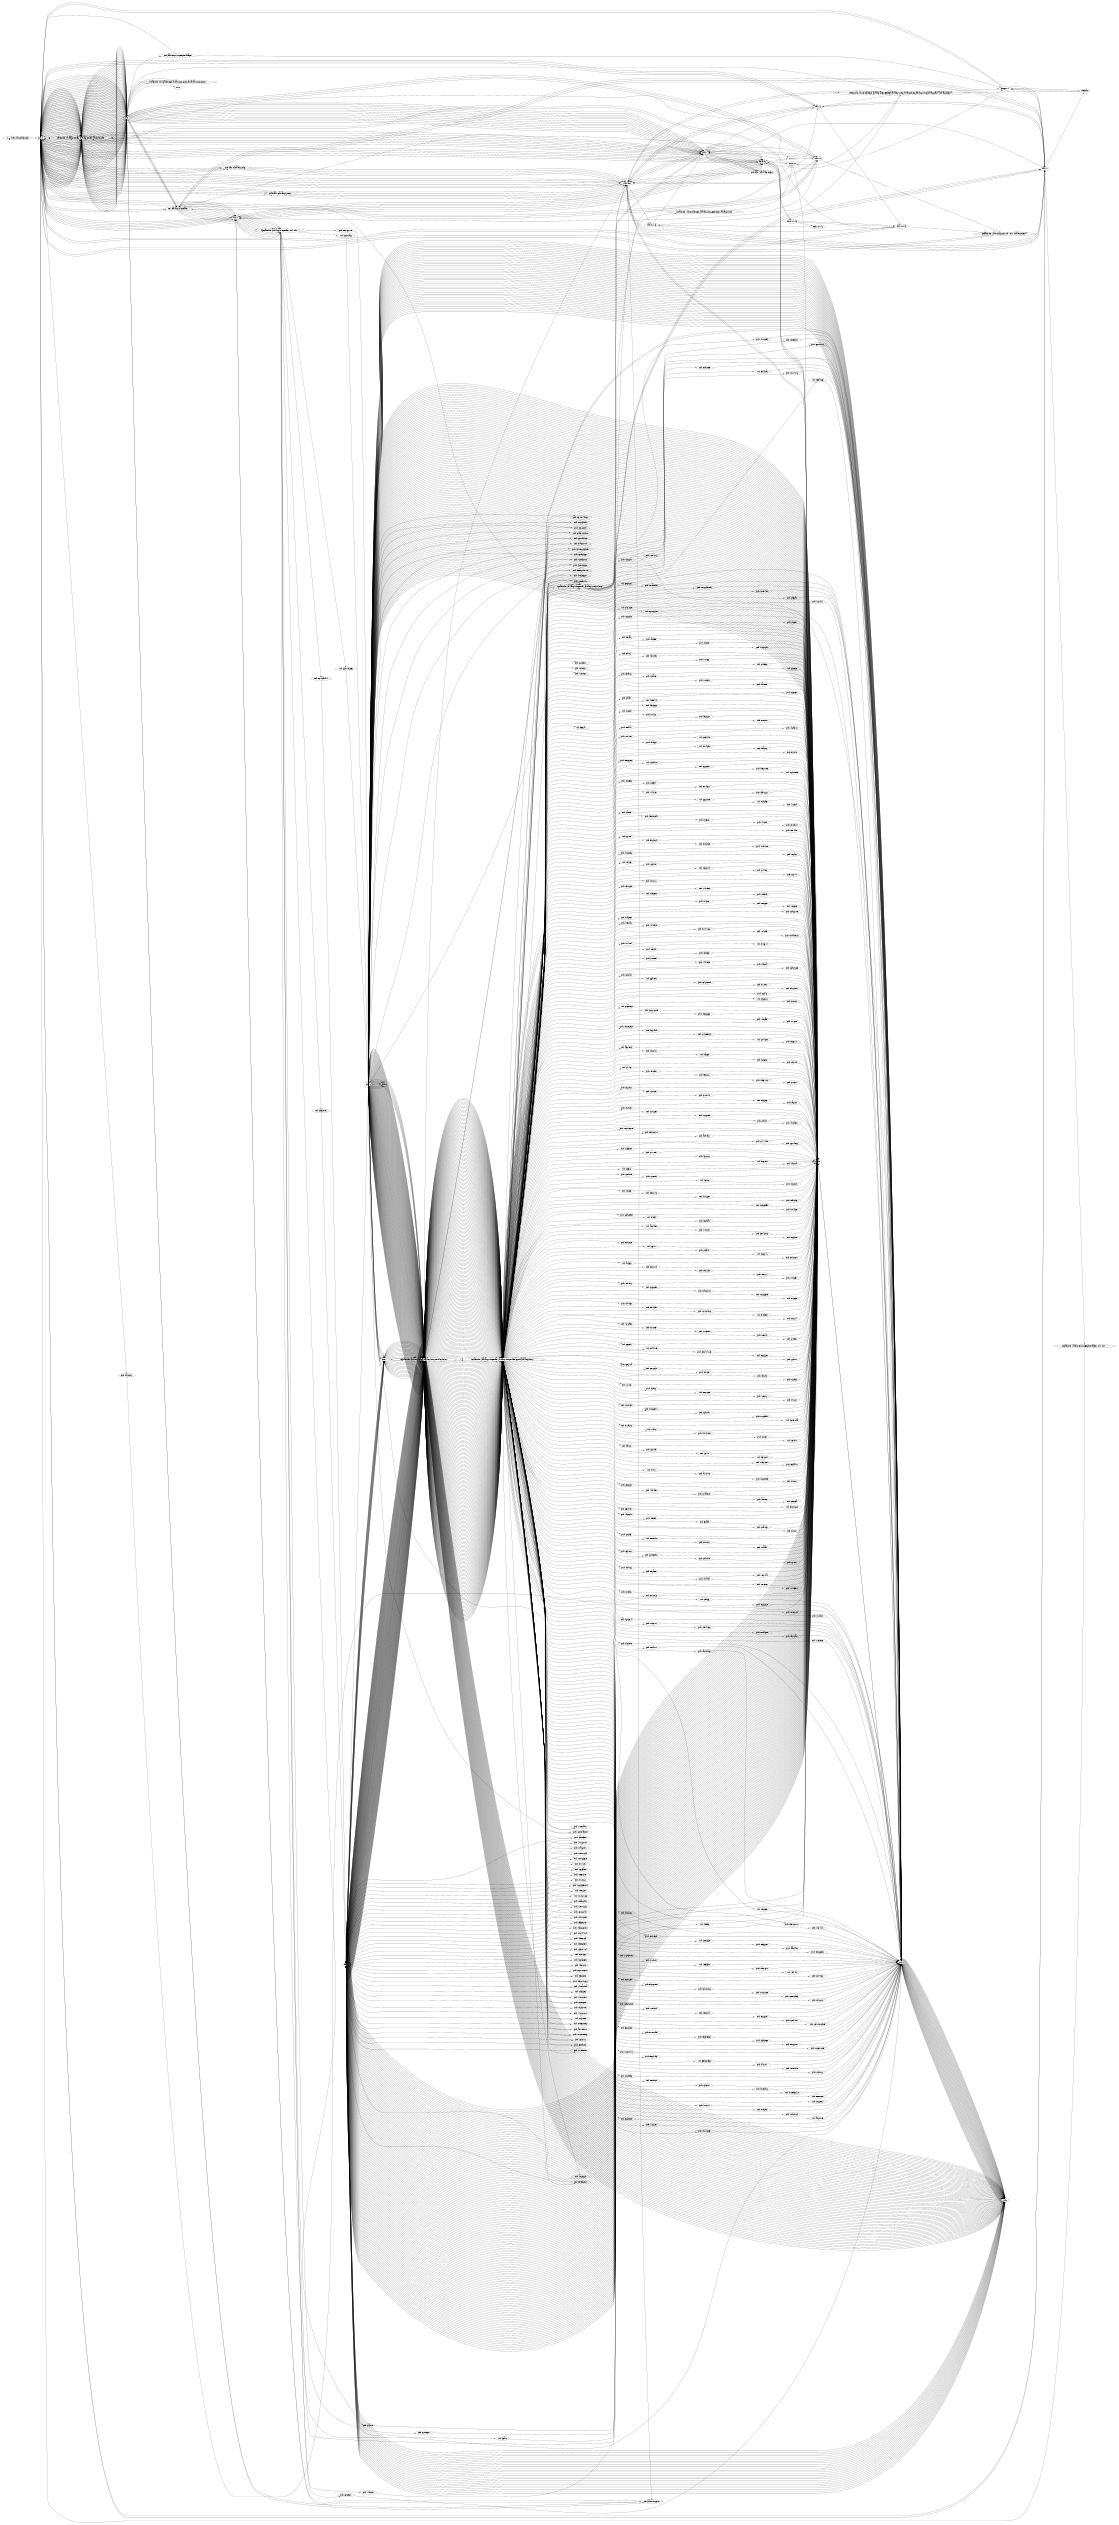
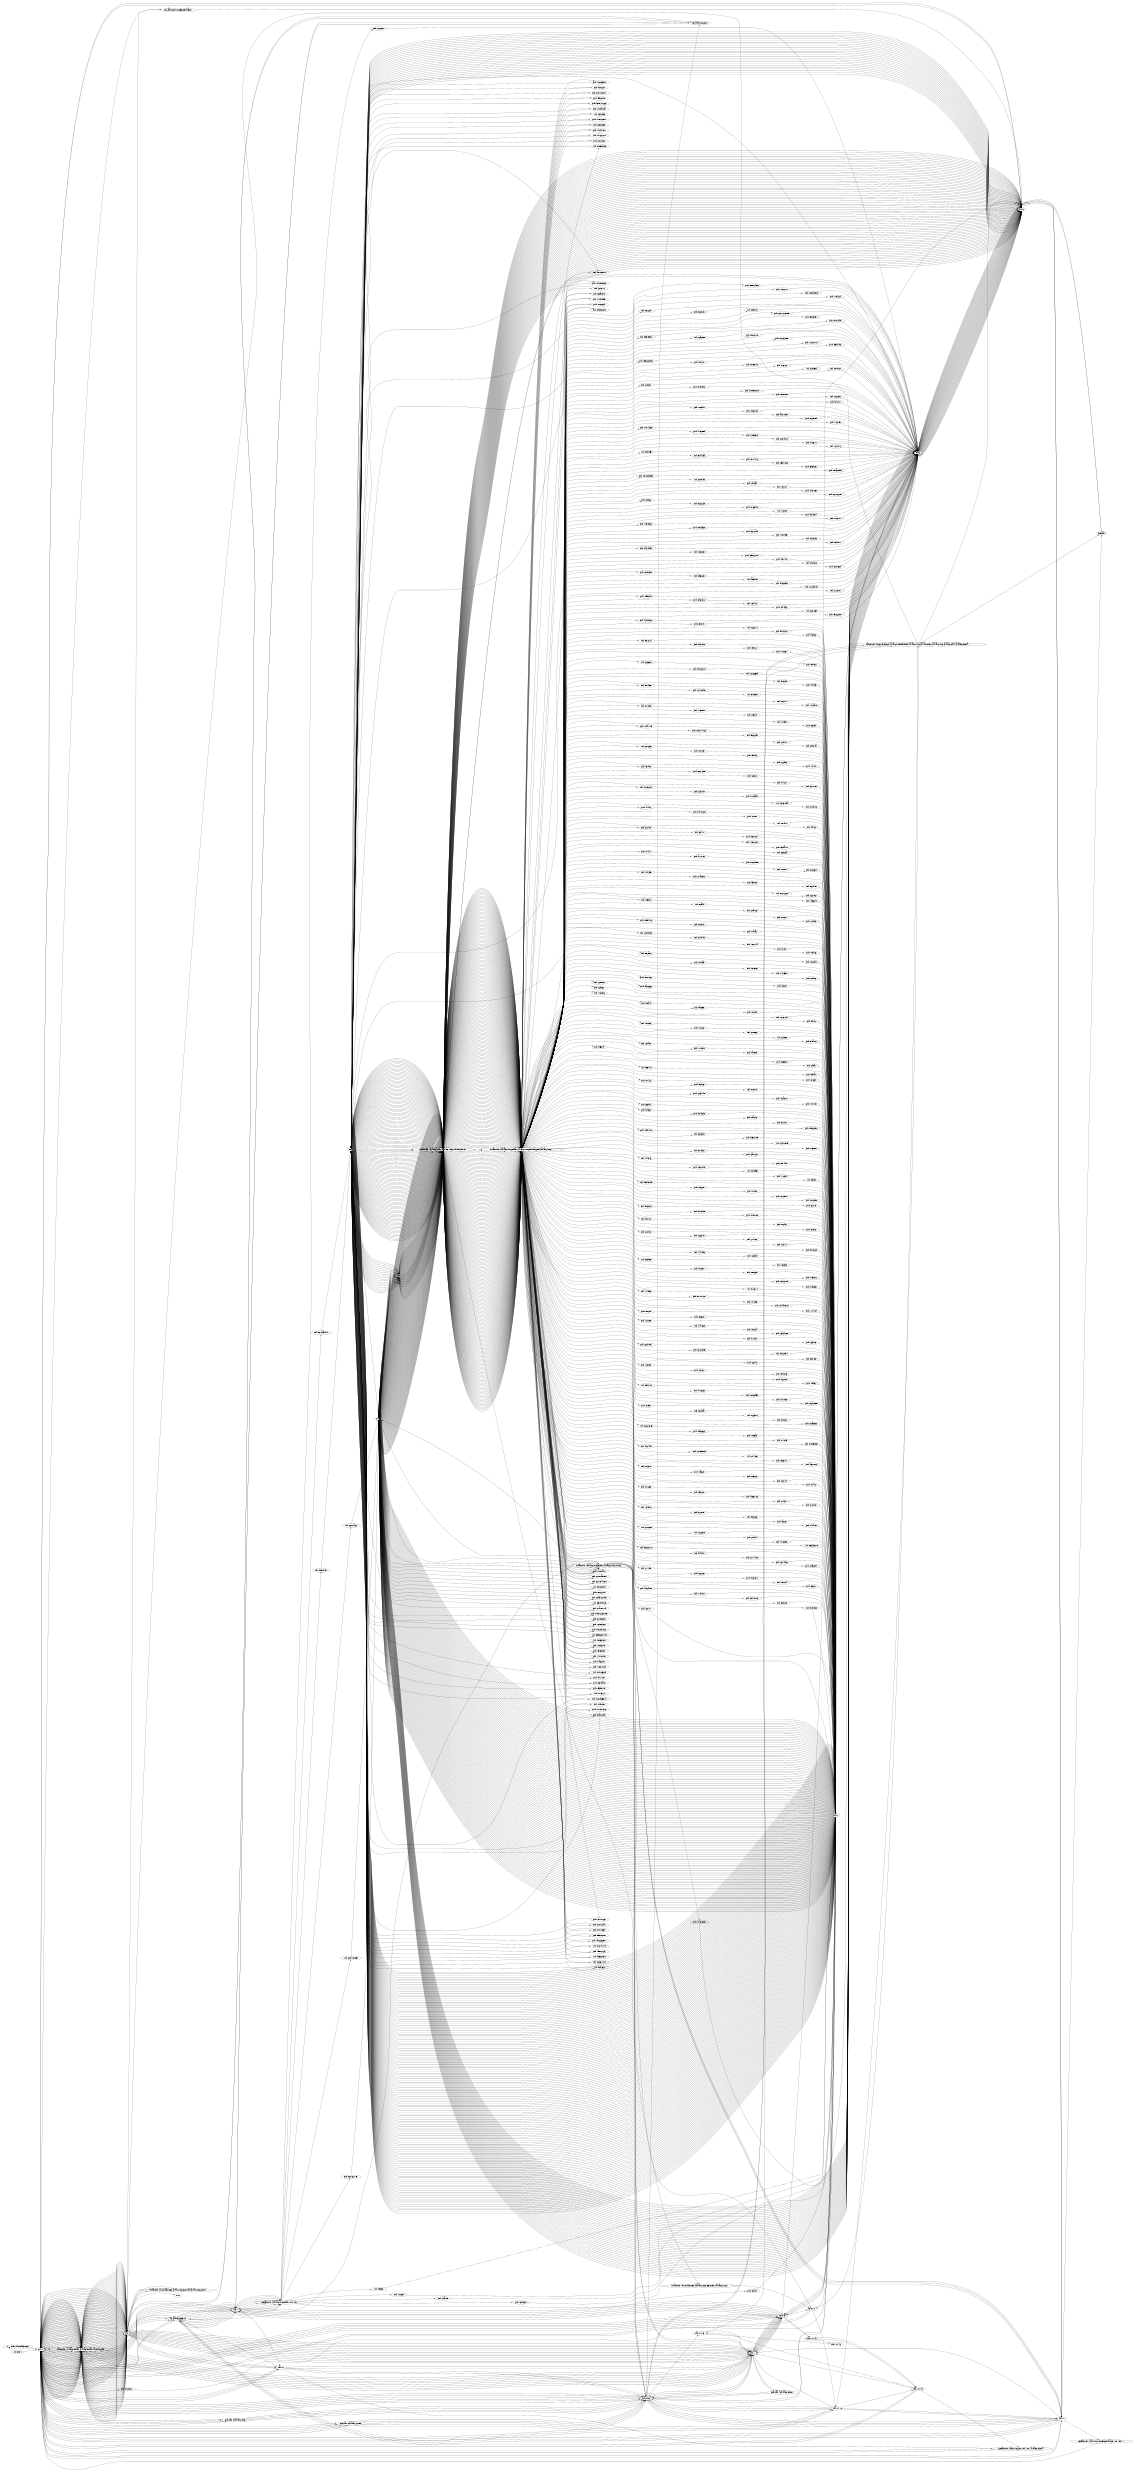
node "store.r r0": removed
node "new java.lang.StringBuilder": label "new java.lang.StringBuilder" -> "new java.lang.BBInvSd"
node "goto push 0": added
